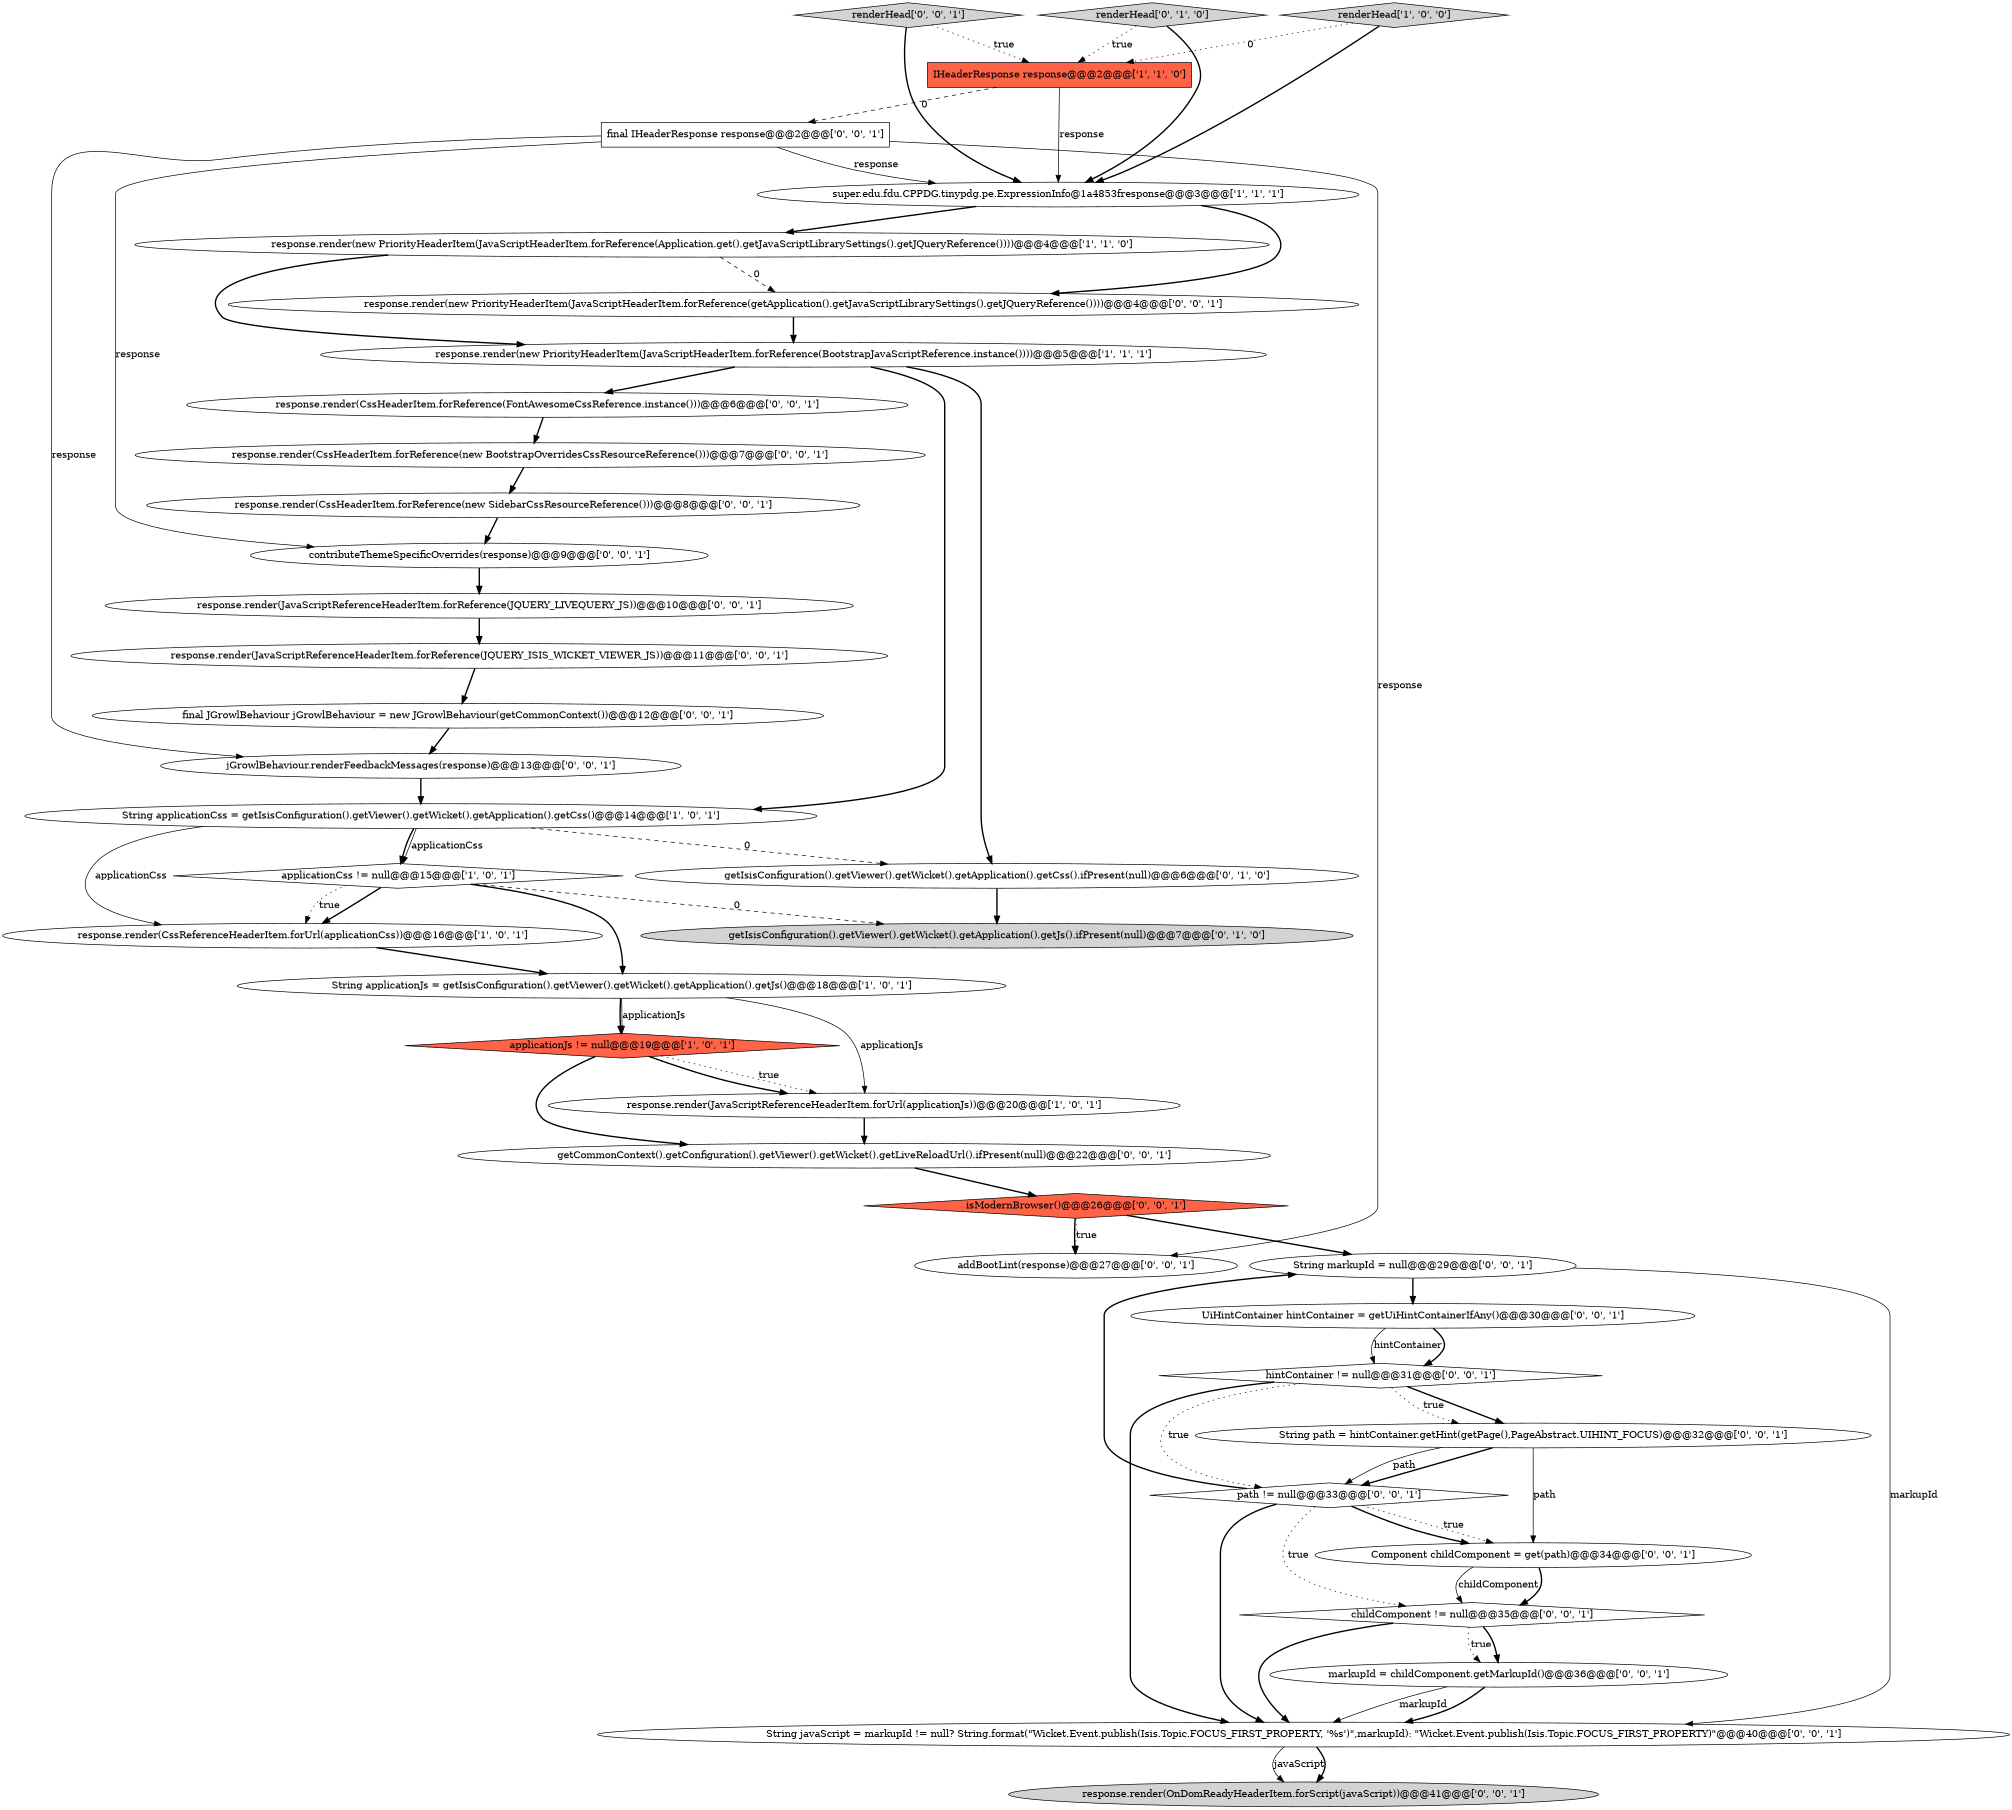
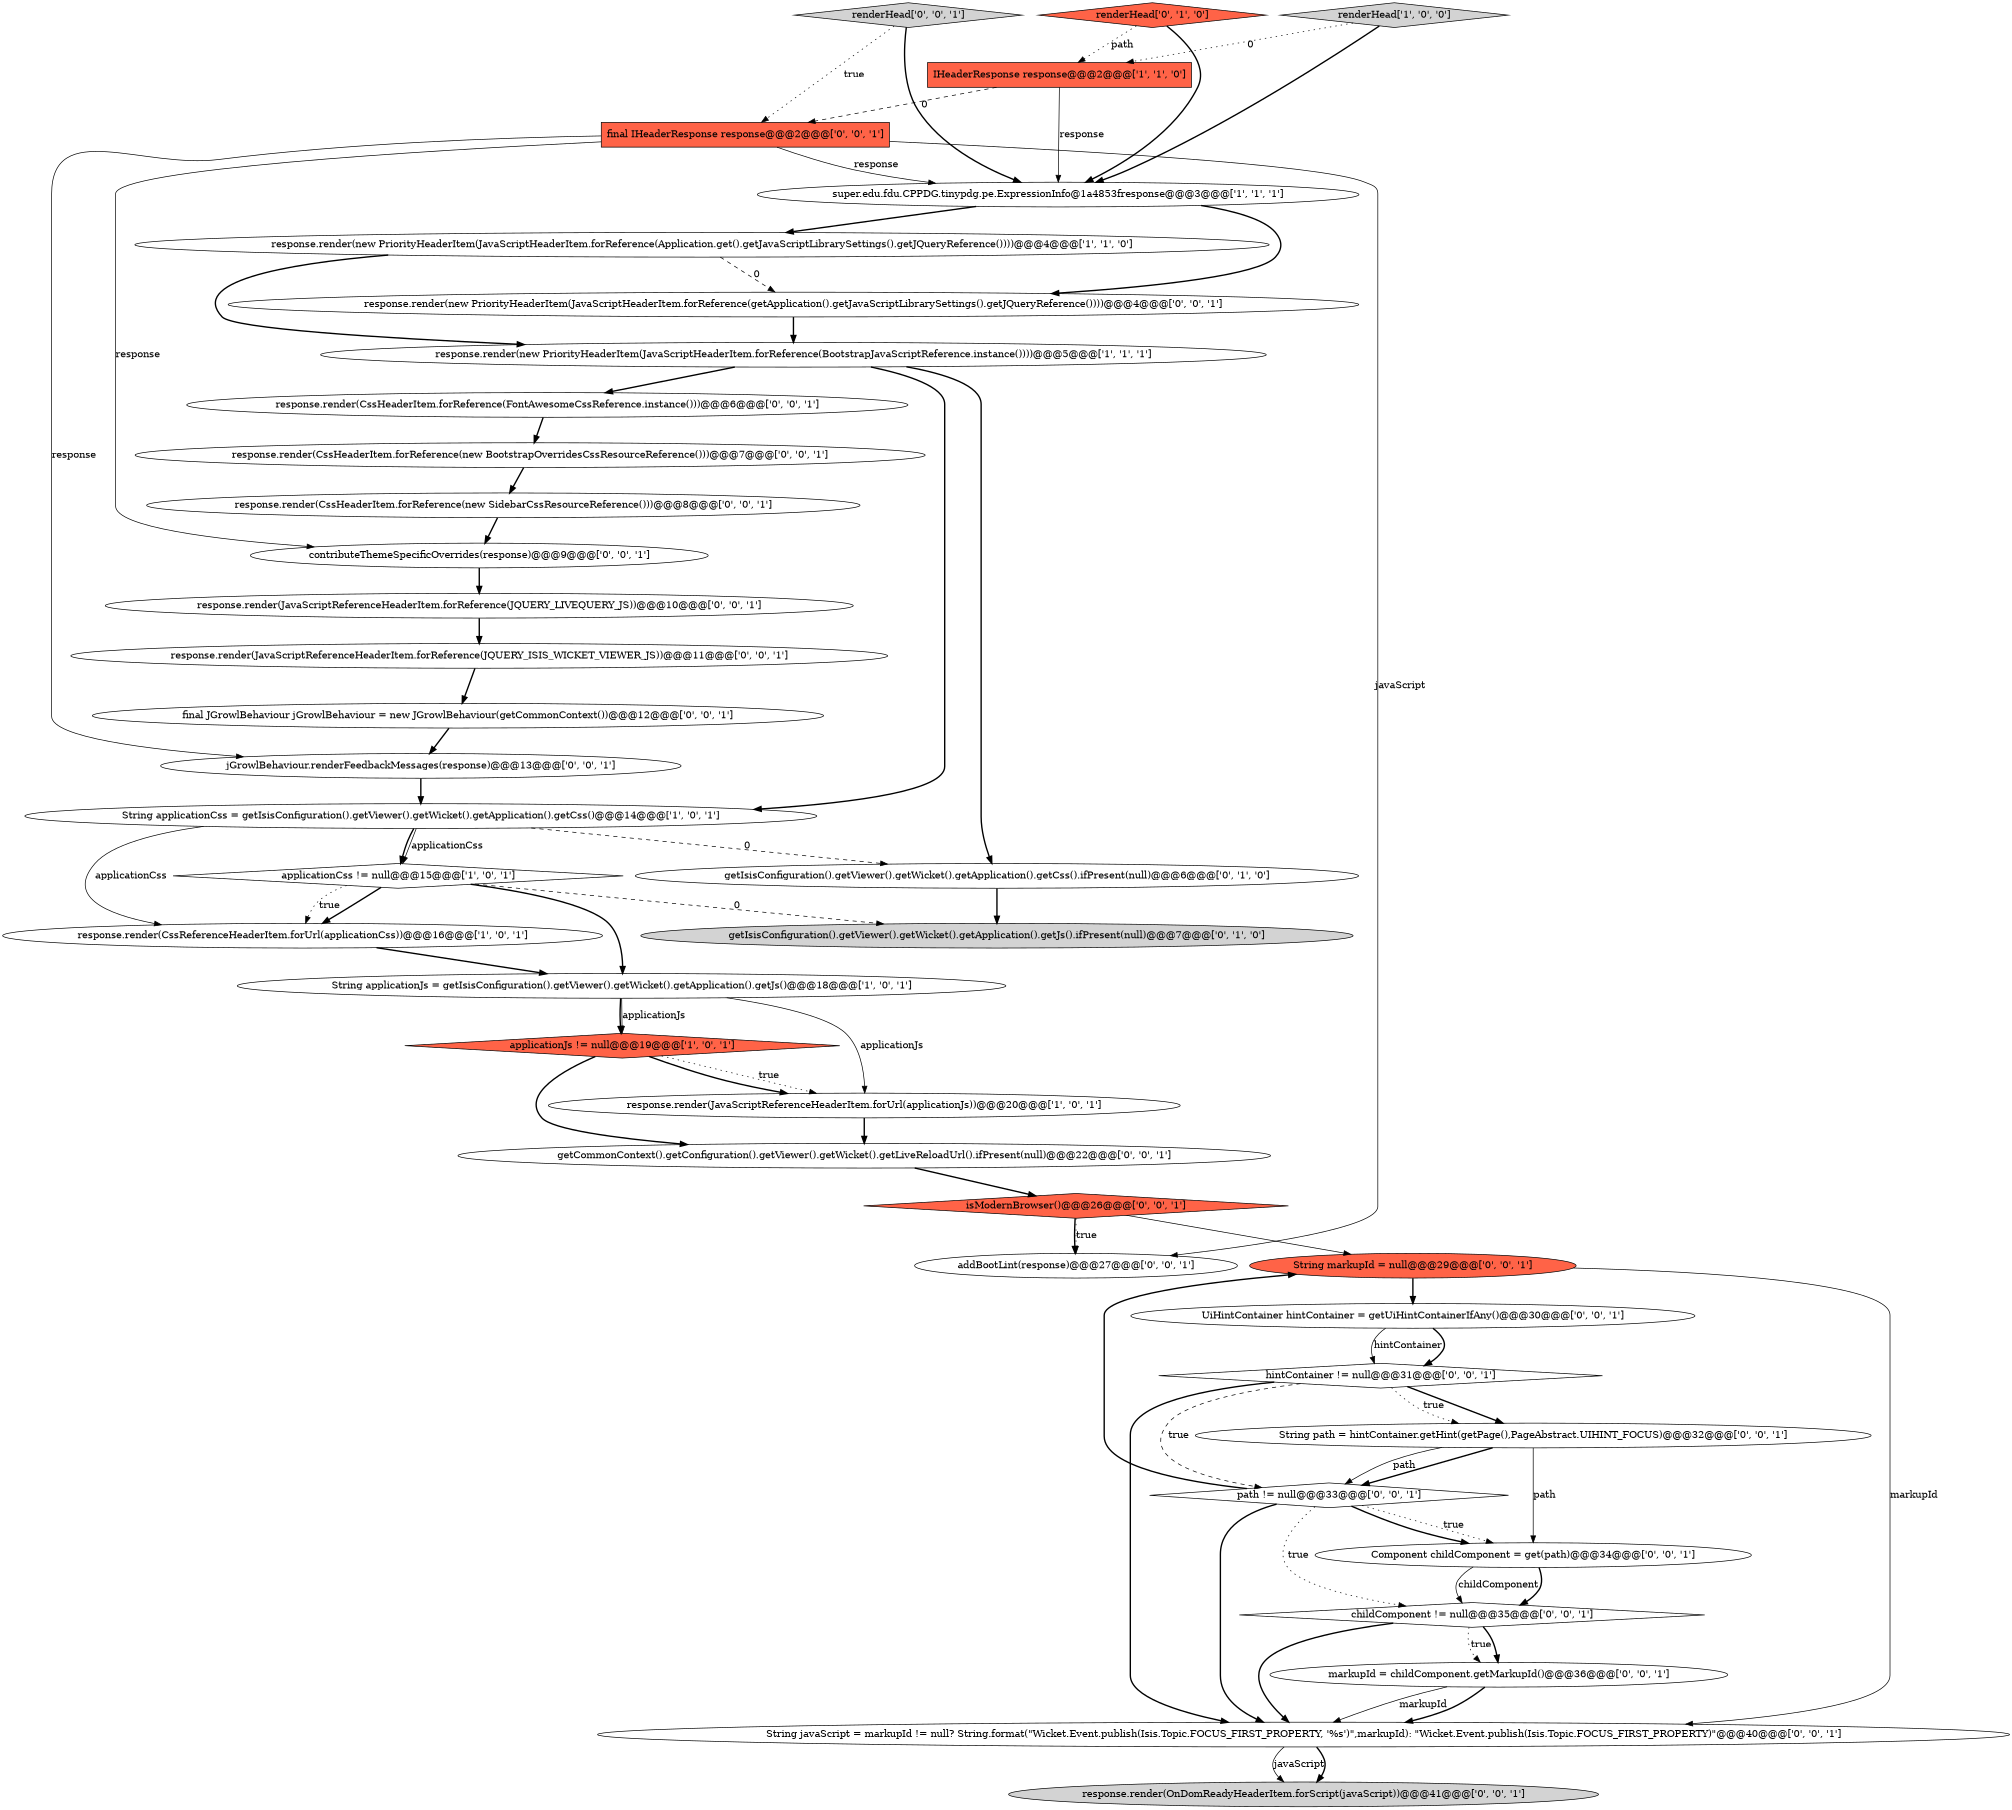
node "renderHead['0', '1', '0']": fillcolor lightgray -> tomato
edge "renderHead['0', '0', '1']" -> "IHeaderResponse response@@@2@@@['1', '1', '0']": now "renderHead['0', '0', '1']" -> "final IHeaderResponse response@@@2@@@['0', '0', '1']"
edge "renderHead['0', '1', '0']" -> "IHeaderResponse response@@@2@@@['1', '1', '0']": label "true" -> "path"
node "final IHeaderResponse response@@@2@@@['0', '0', '1']": fillcolor white -> tomato
edge "final IHeaderResponse response@@@2@@@['0', '0', '1']" -> "addBootLint(response)@@@27@@@['0', '0', '1']": label "response" -> "javaScript"
edge "isModernBrowser()@@@26@@@['0', '0', '1']" -> "String markupId = null@@@29@@@['0', '0', '1']": style bold -> solid
node "String markupId = null@@@29@@@['0', '0', '1']": fillcolor white -> tomato
edge "hintContainer != null@@@31@@@['0', '0', '1']" -> "path != null@@@33@@@['0', '0', '1']": style dotted -> dashed
